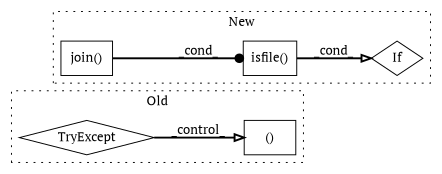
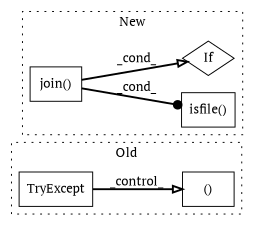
edge "isfile()" -> "If": now "join()" -> "If"
node "TryExcept": shape diamond -> box
